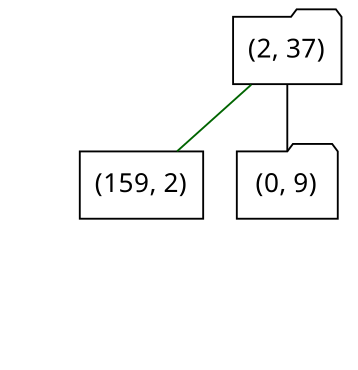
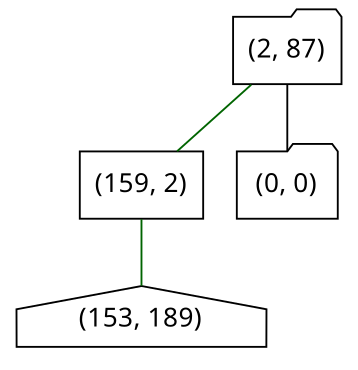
node "(2, 37)": label "(2, 37)" -> "(2, 87)"
node "(0, 9)": label "(0, 9)" -> "(0, 0)"
node "(153, 189)": added
